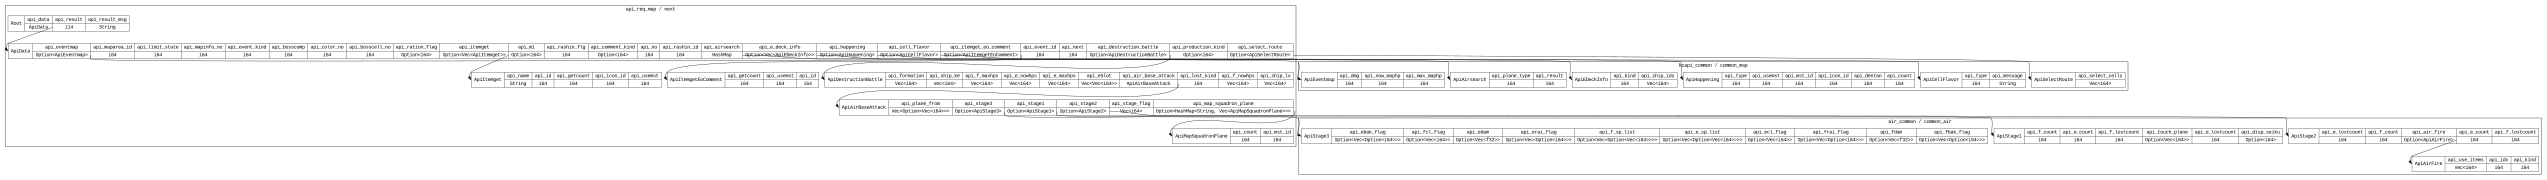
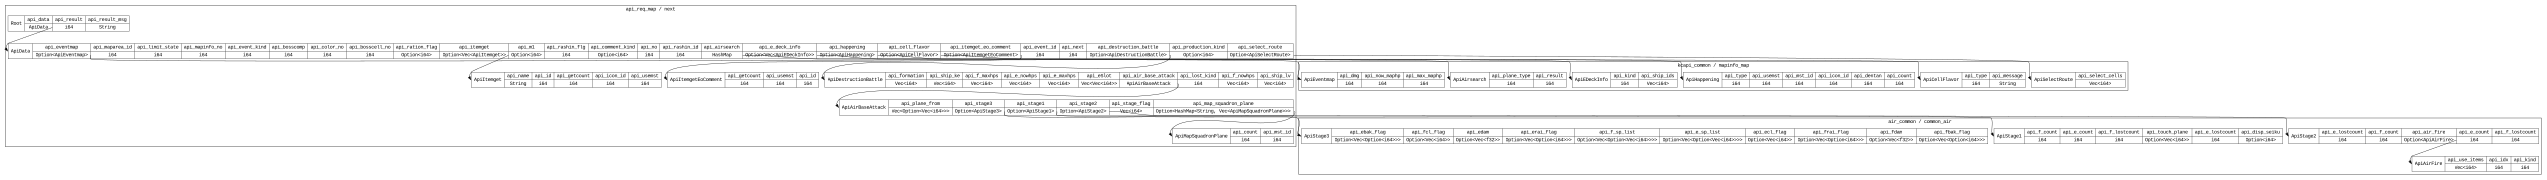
node "Root": text "i14" -> "i64"
cluster "kcapi_common / common_map": label "kcapi_common / common_map" -> "kcapi_common / mapinfo_map"
